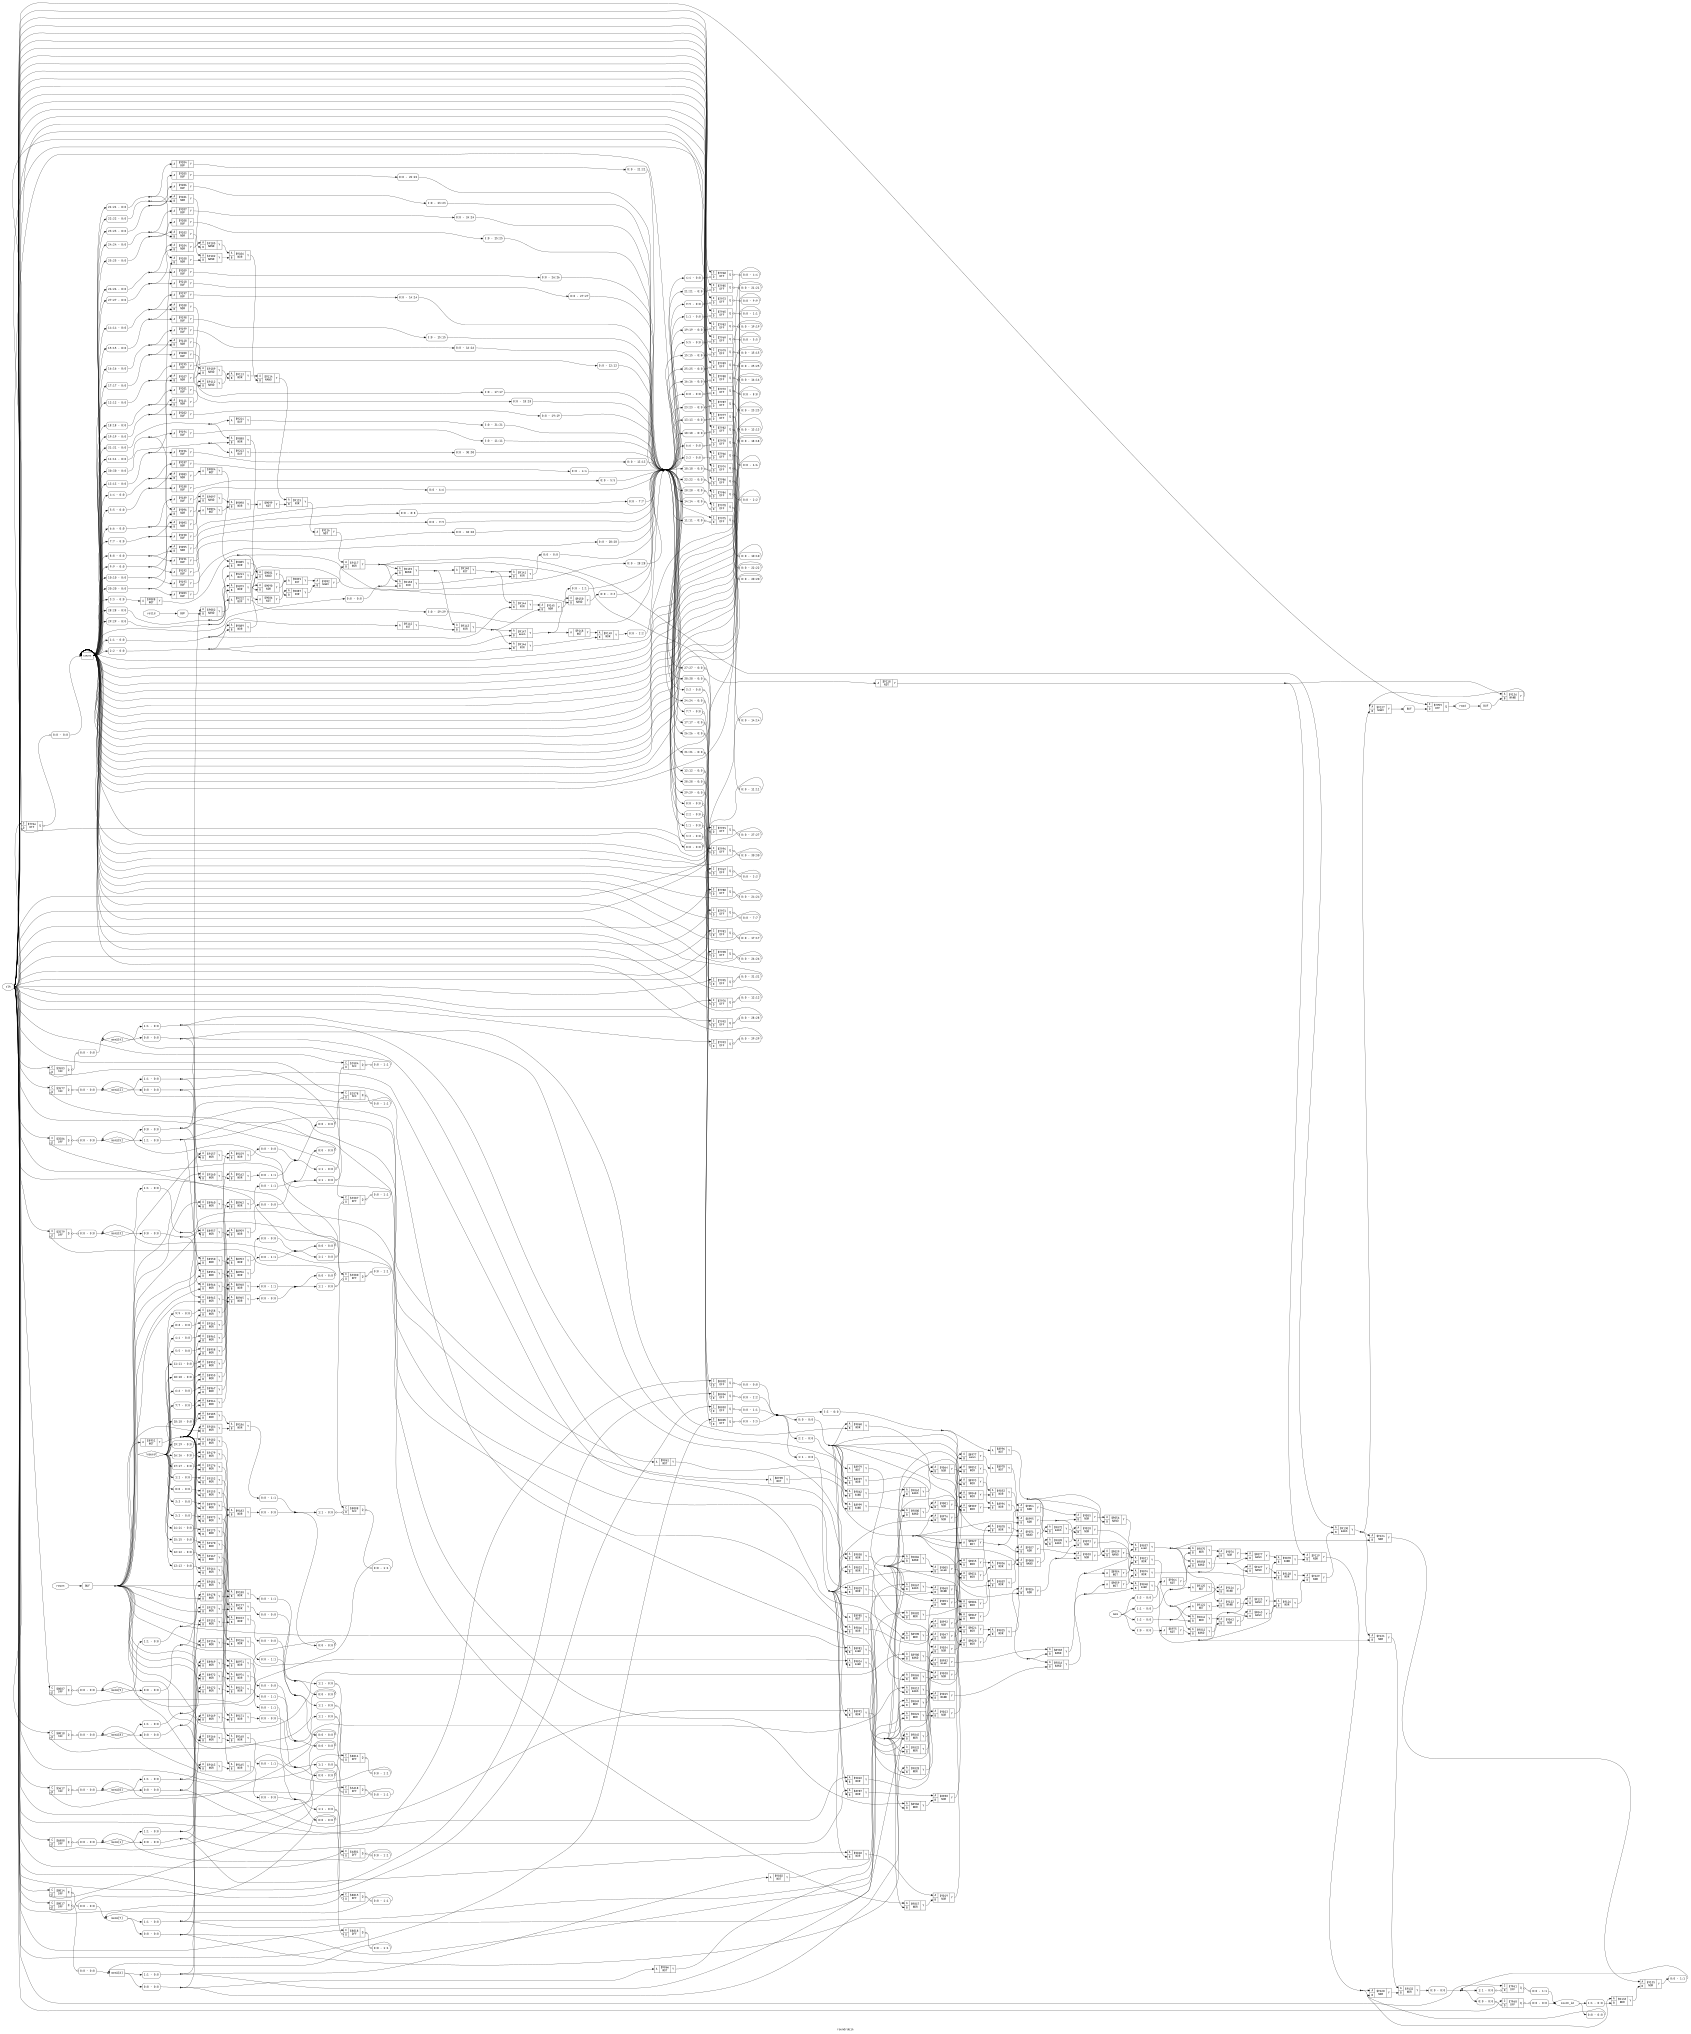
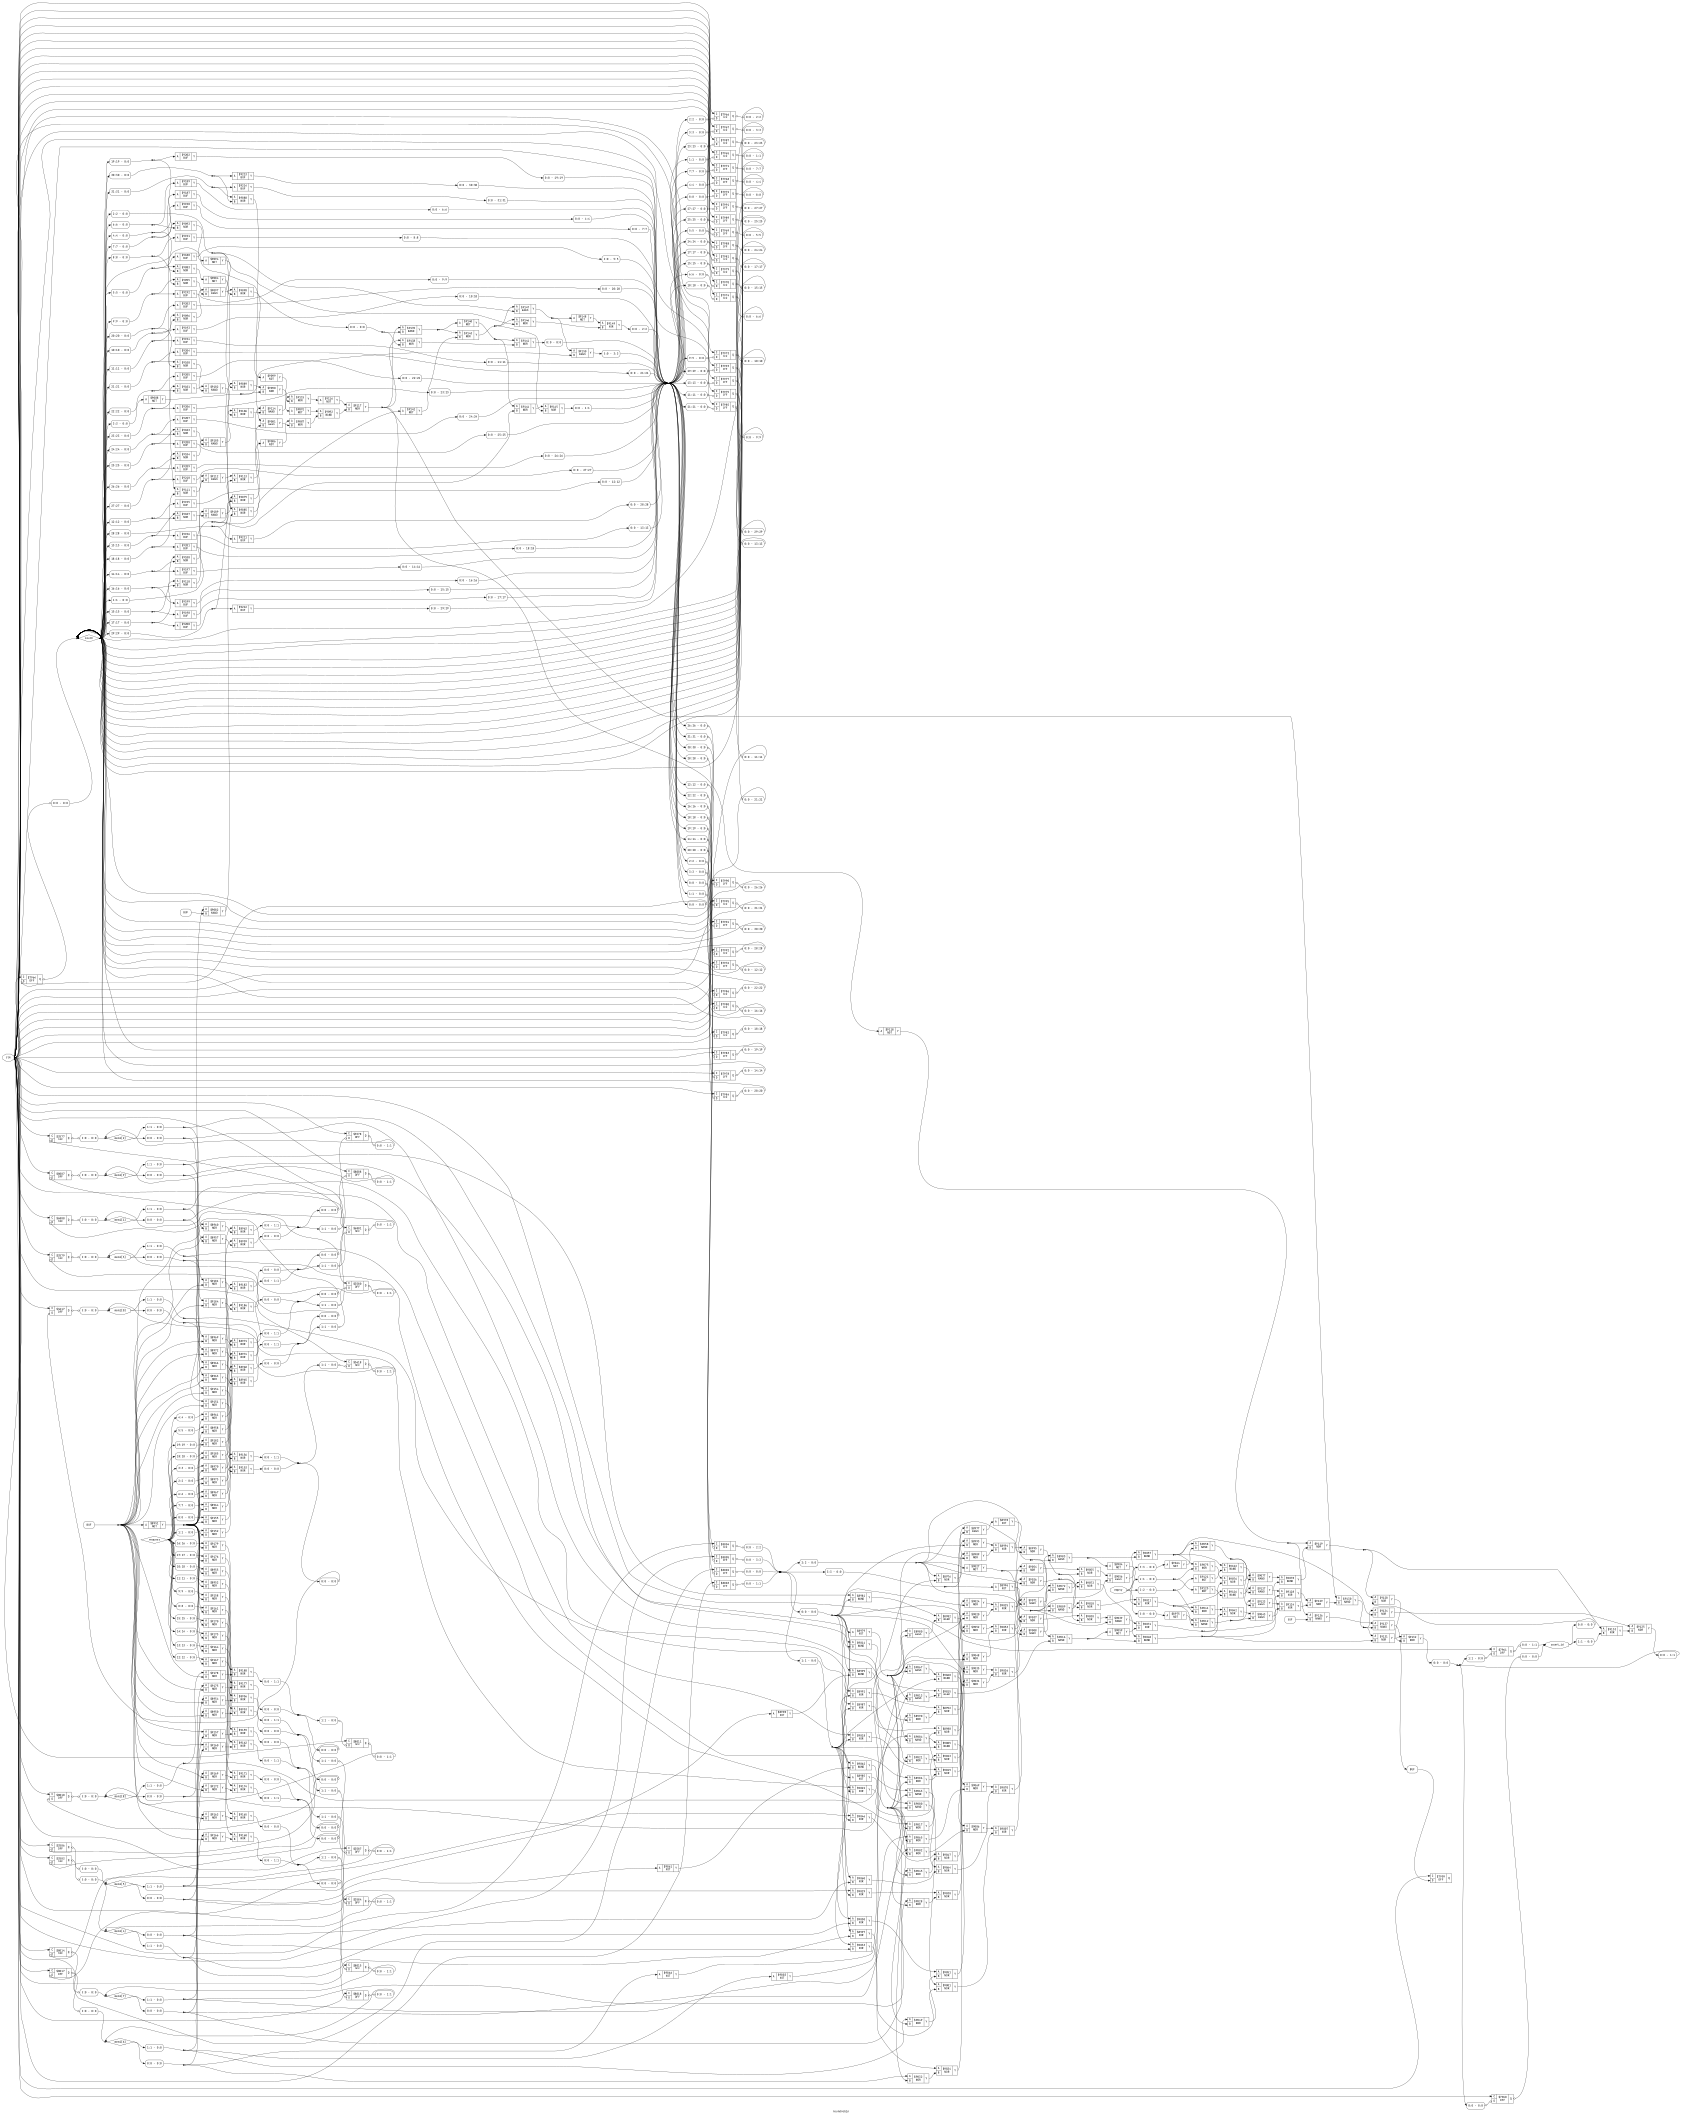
node "valid": removed
node "count": shape box -> diamond
node "read": removed
node "mem1[3]": shape diamond -> octagon
node "reset": removed
node "mem": label "mem" -> "empty"
node "mem1[0]": shape diamond -> octagon
node "mem1[7]": shape octagon -> diamond
node "mem1[6]": shape box -> diamond
